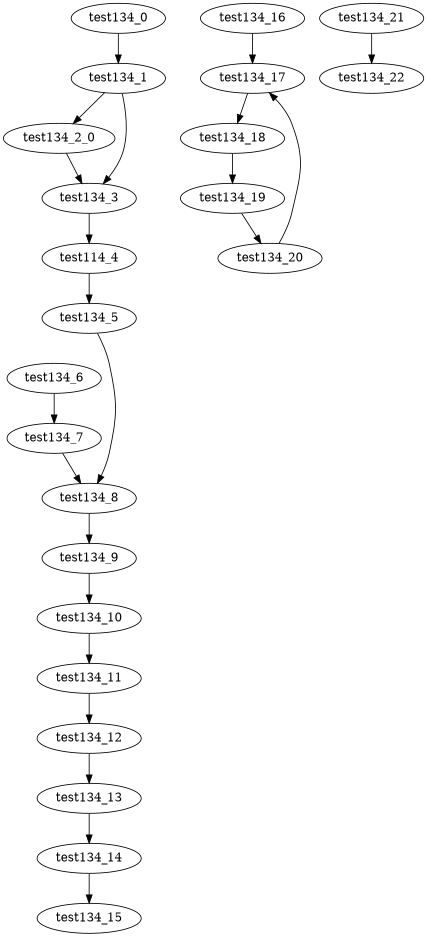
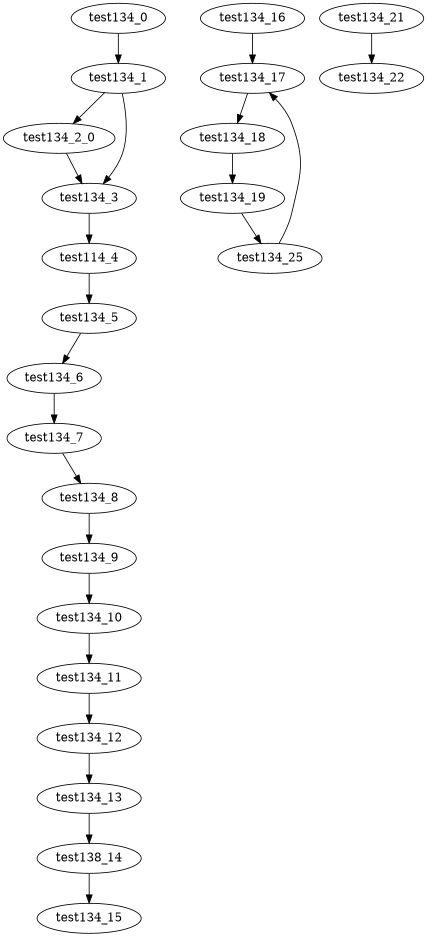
node "test134_20": label "test134_20" -> "test134_25"
edge "test134_5" -> "test134_8": now "test134_5" -> "test134_6"
node "test134_14": label "test134_14" -> "test138_14"
